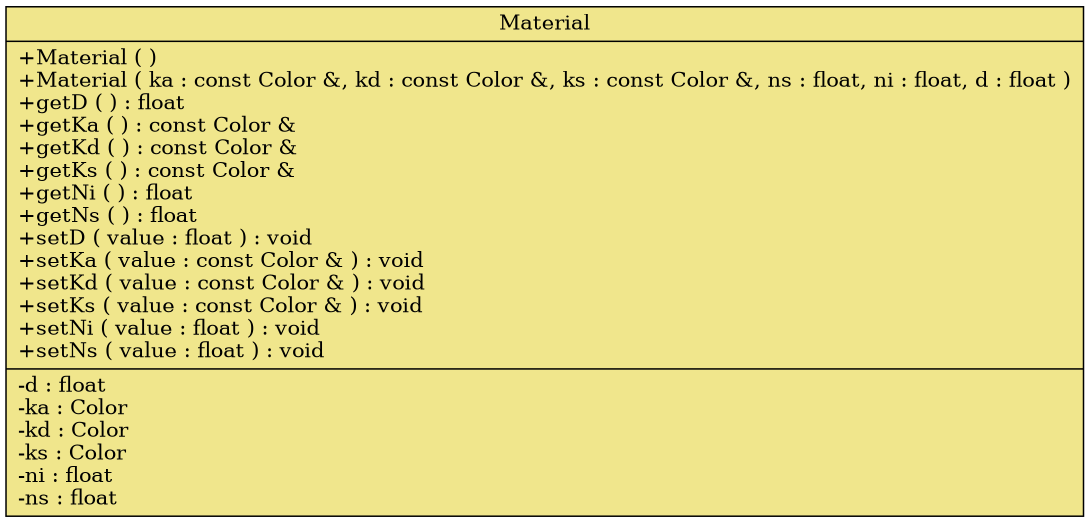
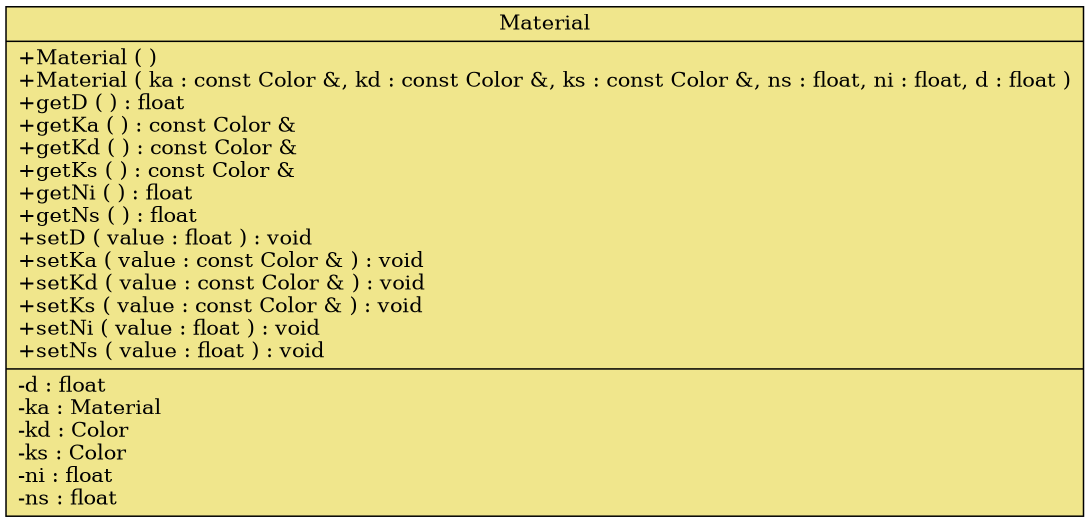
node "Material": text "-ka : Color" -> "-ka : Material"
